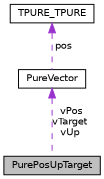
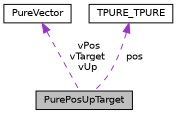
edge "PureVector" -> "TPURE_TPURE": now "PurePosUpTarget" -> "TPURE_TPURE"
